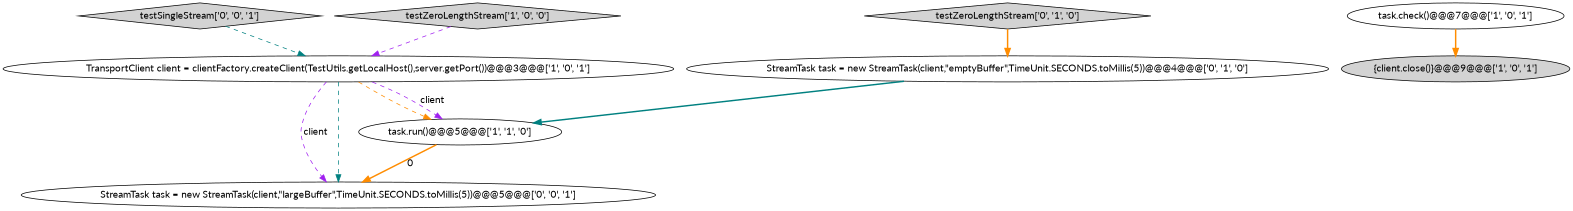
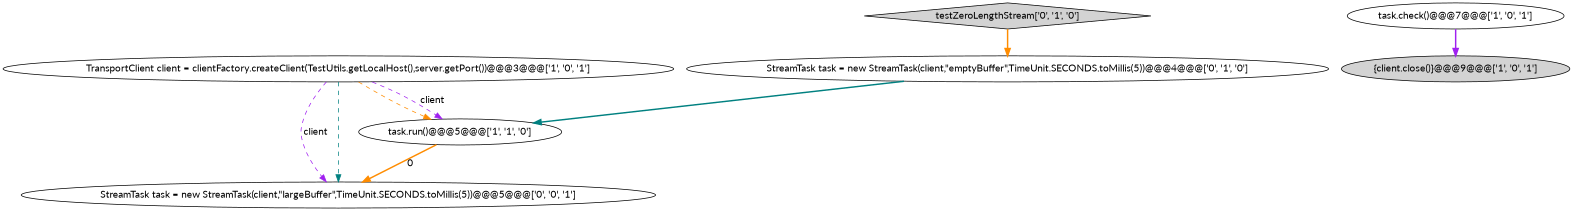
node "testSingleStream['0', '0', '1']": removed
node "testZeroLengthStream['1', '0', '0']": removed
edge "task.check()@@@7@@@['1', '0', '1']" -> "{client.close()}@@@9@@@['1', '0', '1']": color darkorange -> purple
